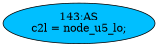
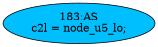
node "143:AS c2l = node_u5_lo;": label "143:AS c2l = node_u5_lo;" -> "183:AS c2l = node_u5_lo;"
